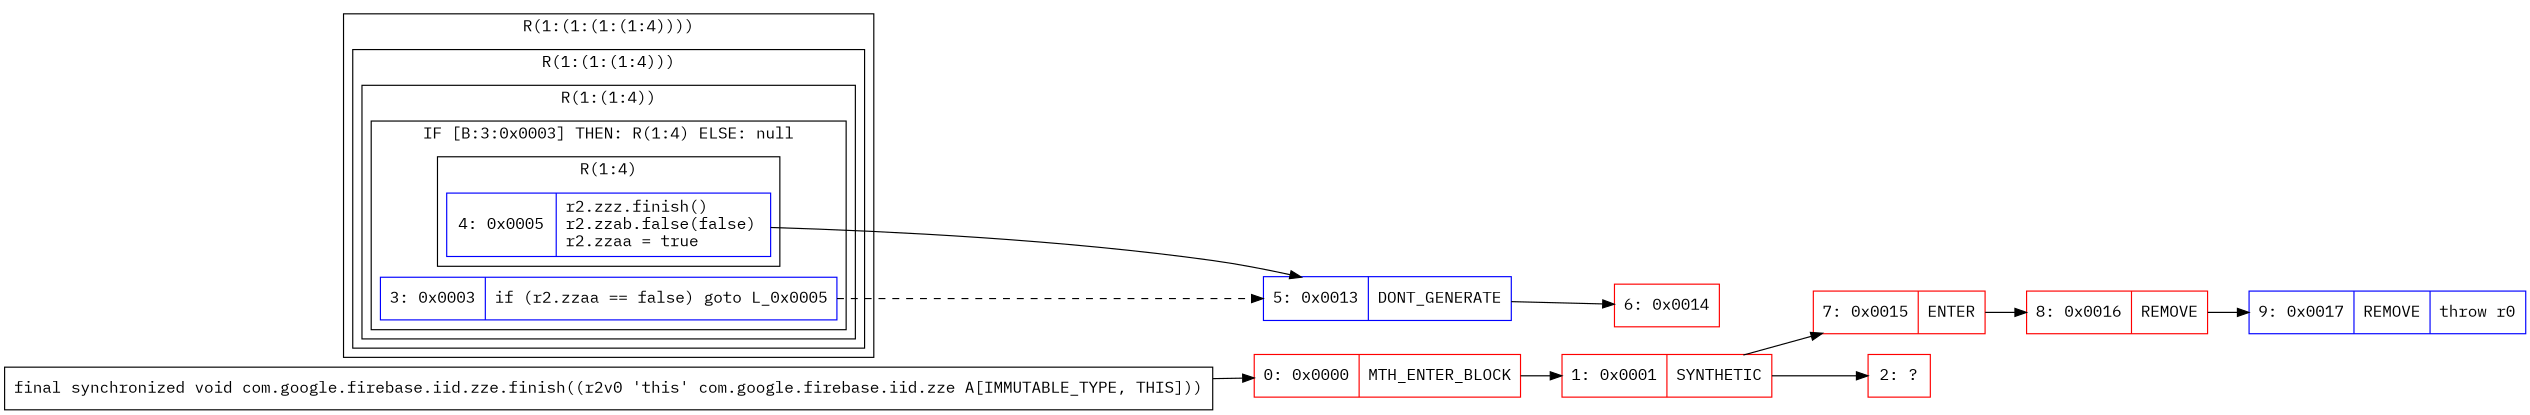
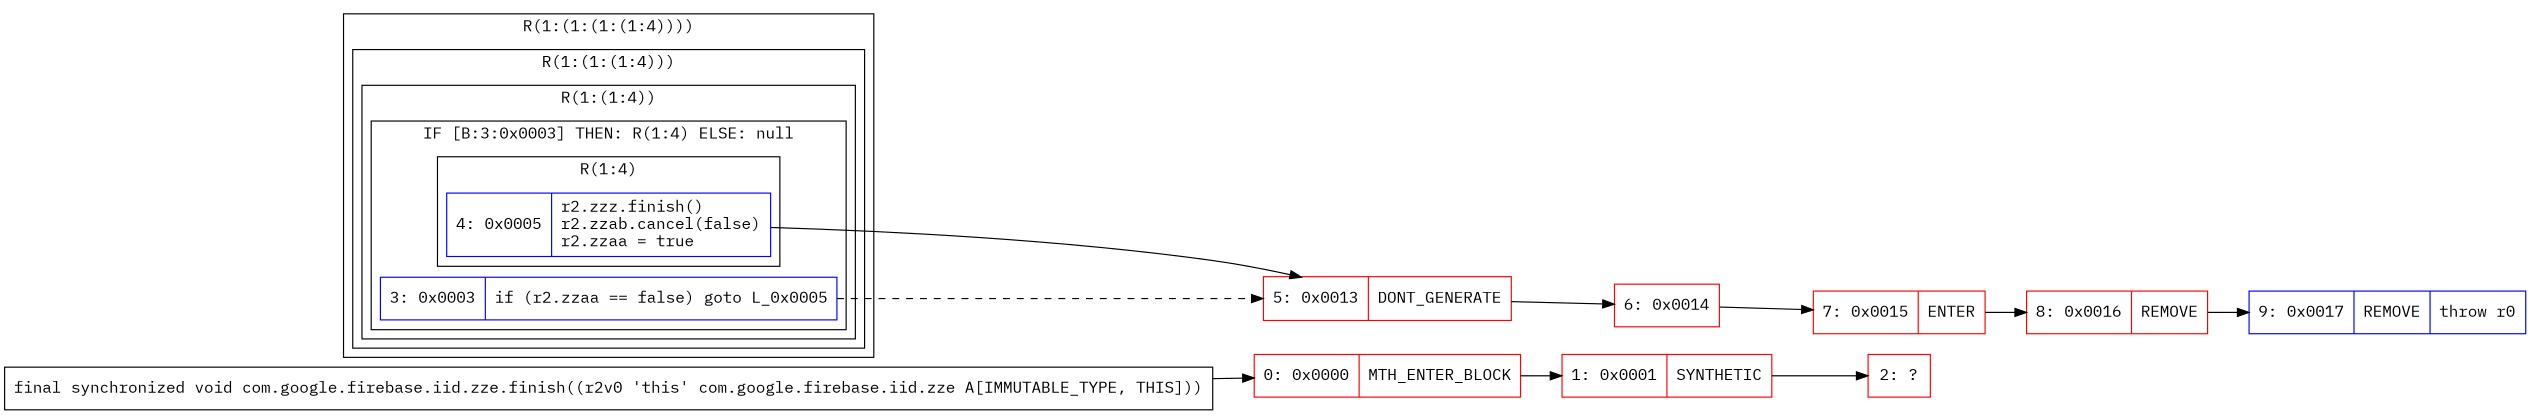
node "4: 0x0005": text "r2.zzab.false(false)" -> "r2.zzab.cancel(false)"
node "5: 0x0013": color blue -> red
edge "1: 0x0001" -> "7: 0x0015": now "6: 0x0014" -> "7: 0x0015"
